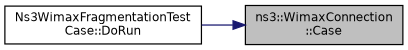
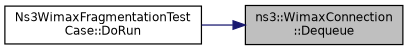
node "ns3::WimaxConnection ::Case": label "ns3::WimaxConnection ::Case" -> "ns3::WimaxConnection ::Dequeue"
